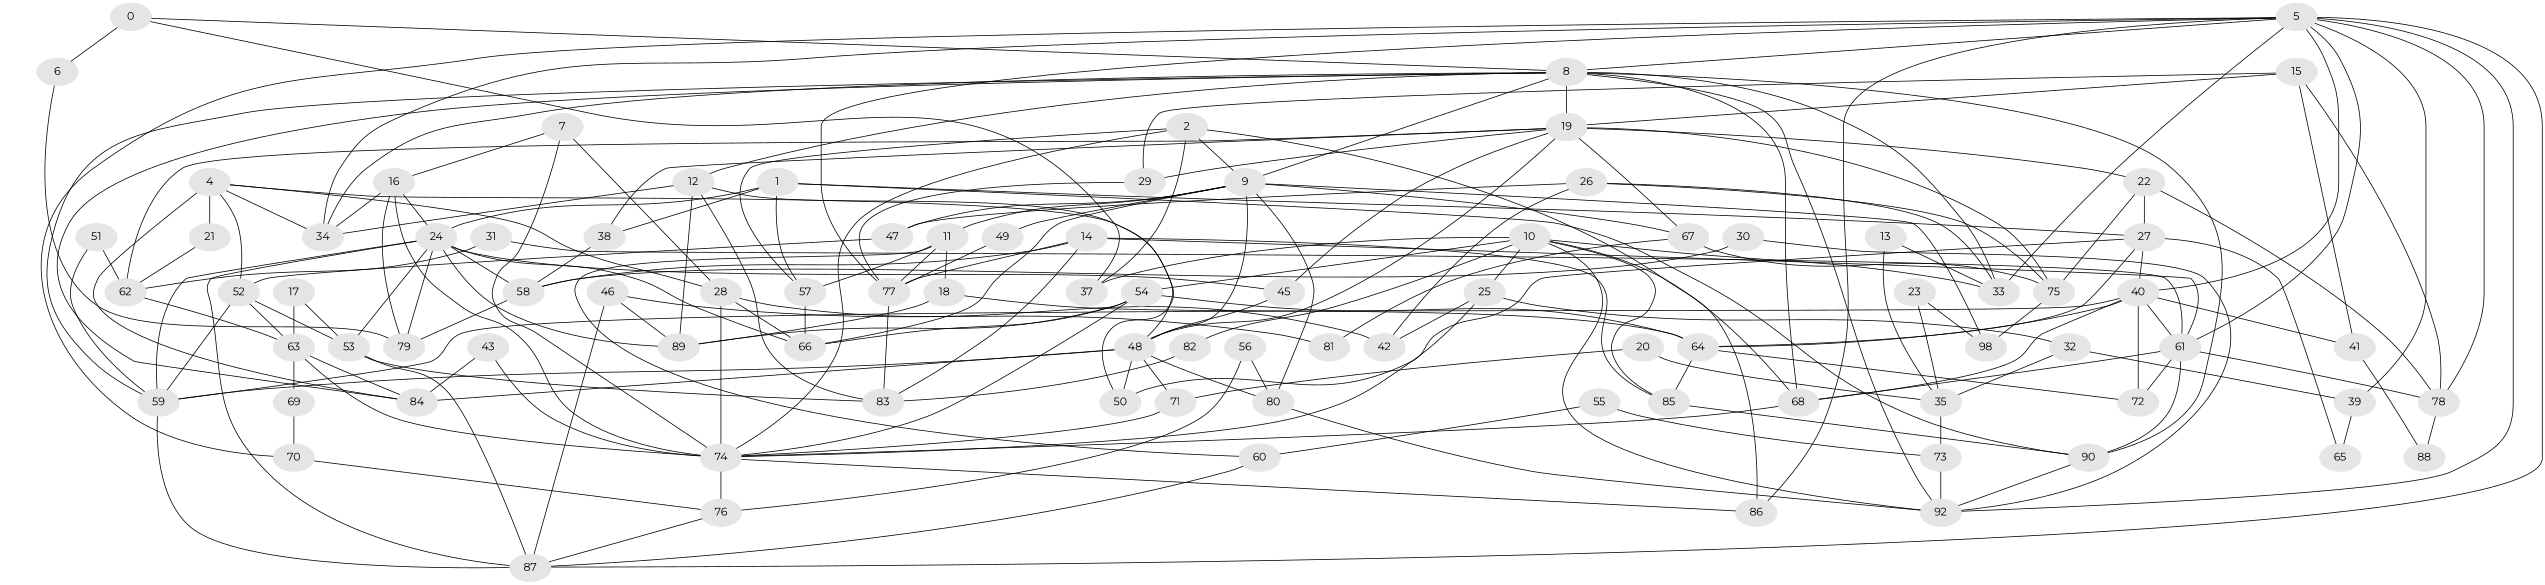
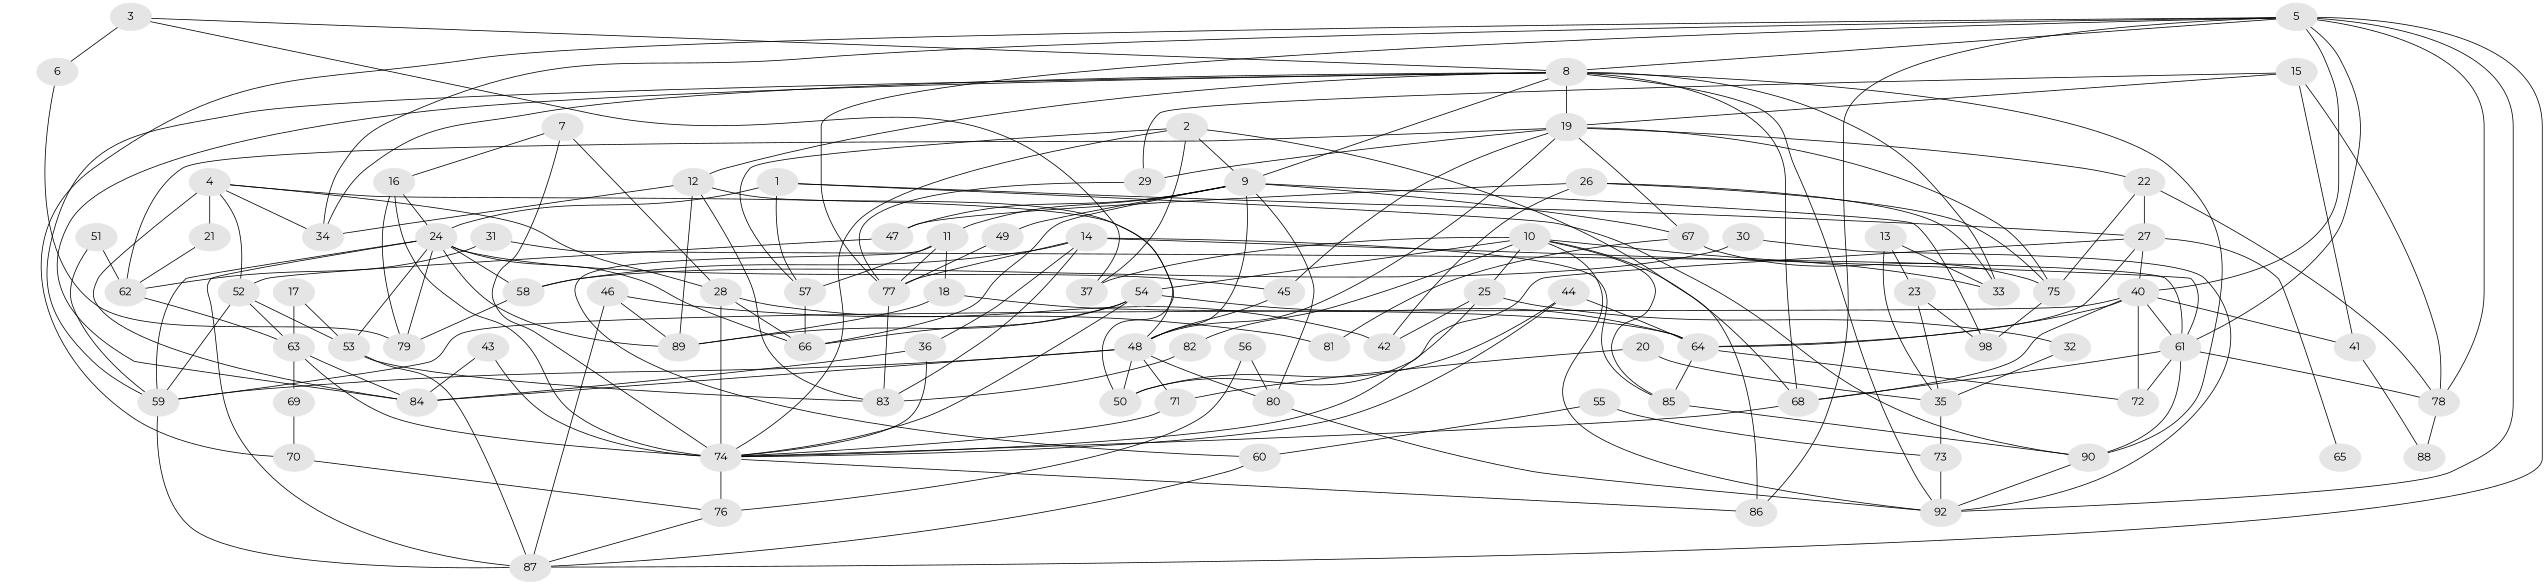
node "0": label "0" -> "3"
edge "5" -- "33": removed
edge "16" -- "34": removed
node "38": removed
edge "13" -- "23": added
node "44": added
node "36": added
node "39": removed
